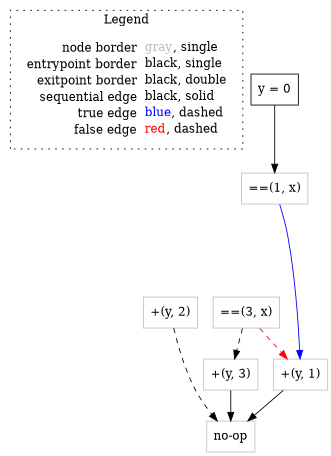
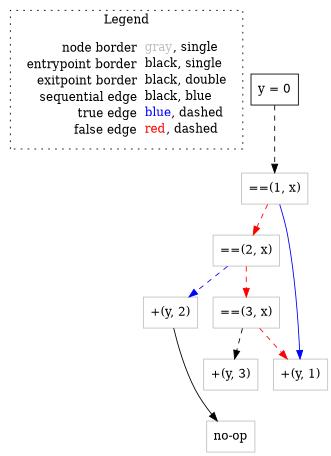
node "node border": text ", solid" -> ", blue"
edge "y = 0" -> "==(1, x)": style solid -> dashed
node "==(2, x)": added
edge "+(y, 2)" -> "no-op": style dashed -> solid
edge "+(y, 3)" -> "no-op": removed
edge "+(y, 1)" -> "no-op": removed
